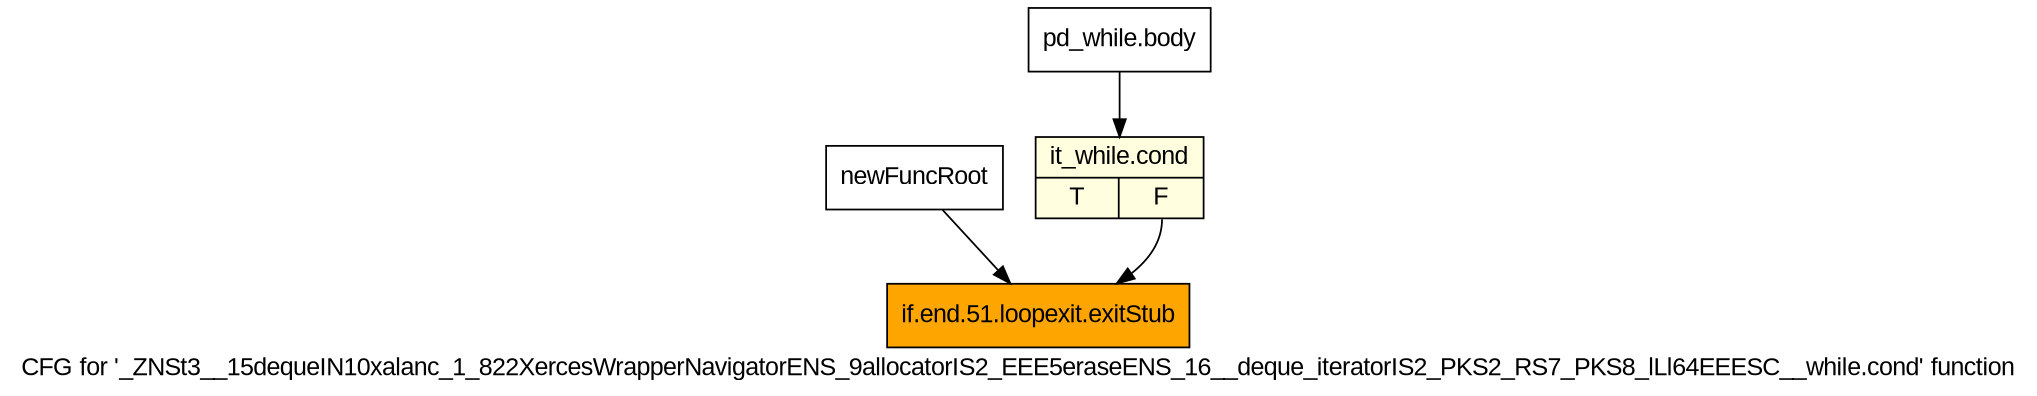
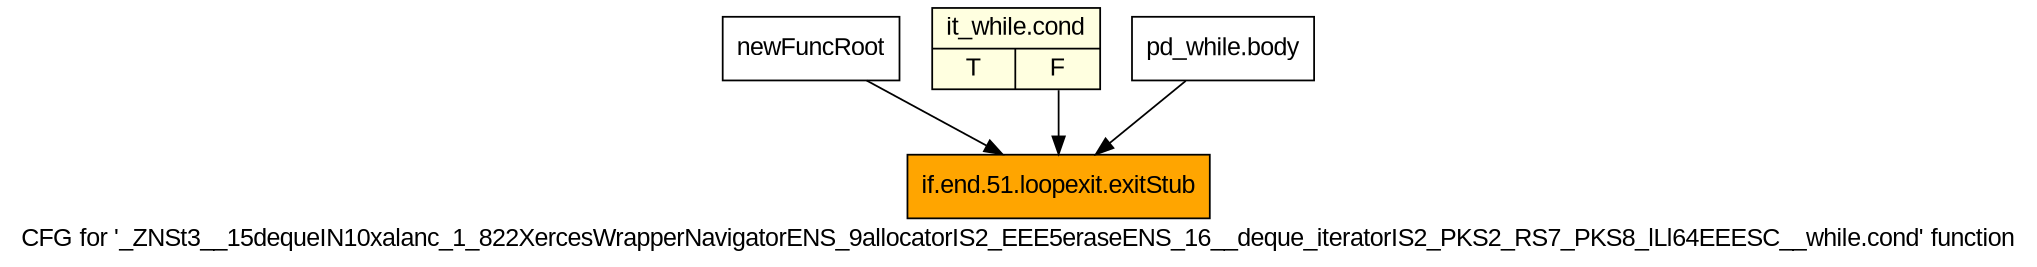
edge "pd_while.body" -> "it_while.cond": now "pd_while.body" -> "if.end.51.loopexit.exitStub"
